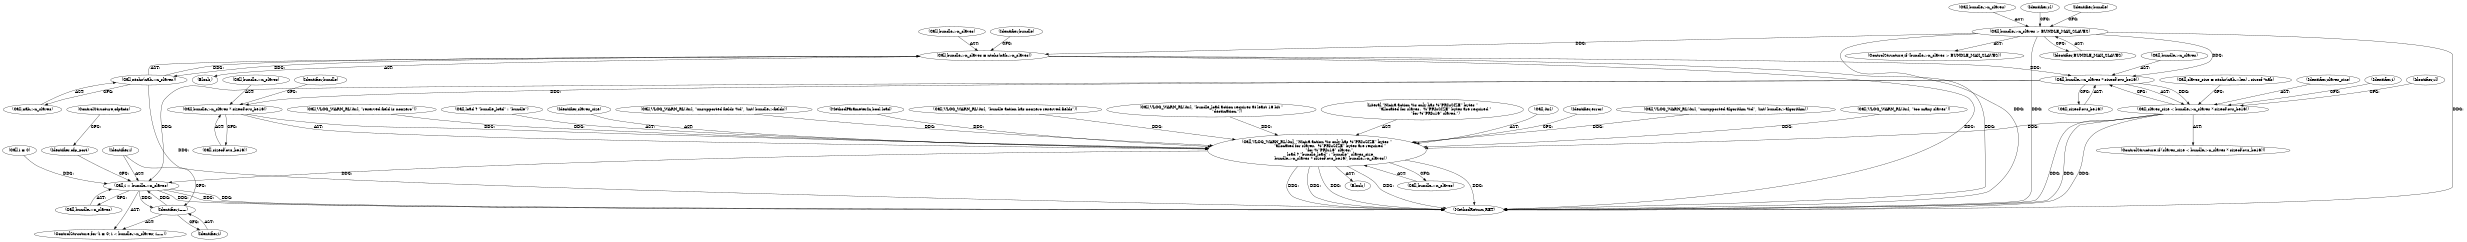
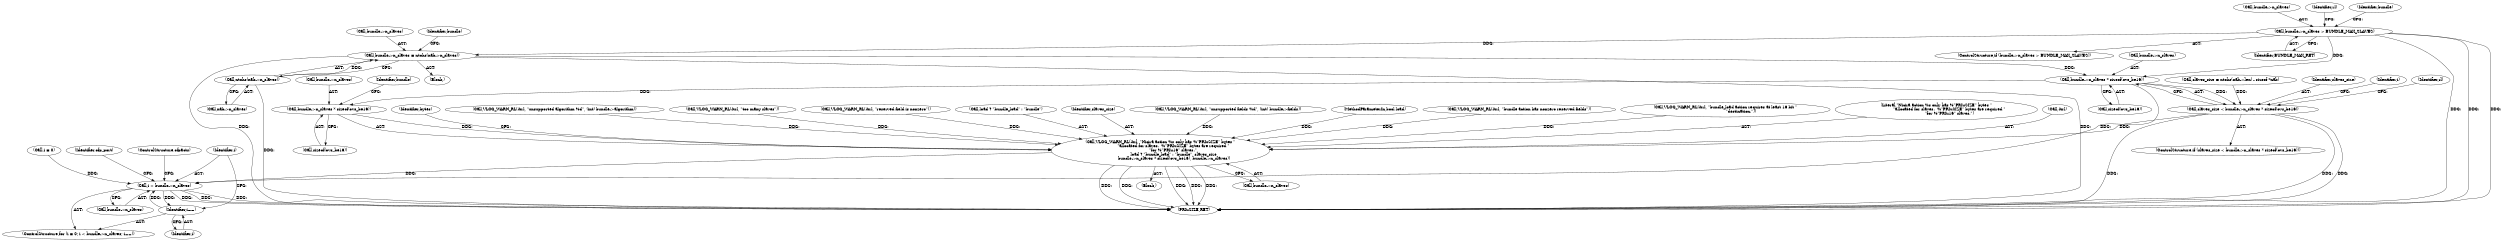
node "(Identifier,BUNDLE_MAX_SLAVES)": label "(Identifier,BUNDLE_MAX_SLAVES)" -> "(Identifier,BUNDLE_MAX_RET)"
edge "(Call,bundle->n_slaves = ntohs(nab->n_slaves))" -> "(Call,ntohs(nab->n_slaves))": label "DDG: " -> "CFG: "
edge "(Call,slaves_size = ntohs(nab->len) - sizeof *nab)" -> "(Call,slaves_size < bundle->n_slaves * sizeof(ovs_be16))": label "CFG: " -> "DDG: "
node "(Identifier,error)": label "(Identifier,error)" -> "(Identifier,bytes)"
edge "(ControlStructure,ofpacts)" -> "(Identifier,ofp_port)": now "(ControlStructure,ofpacts)" -> "(Call,i < bundle->n_slaves)"
node "(MethodReturn,RET)": label "(MethodReturn,RET)" -> "(PRIuSIZE,RET)"
